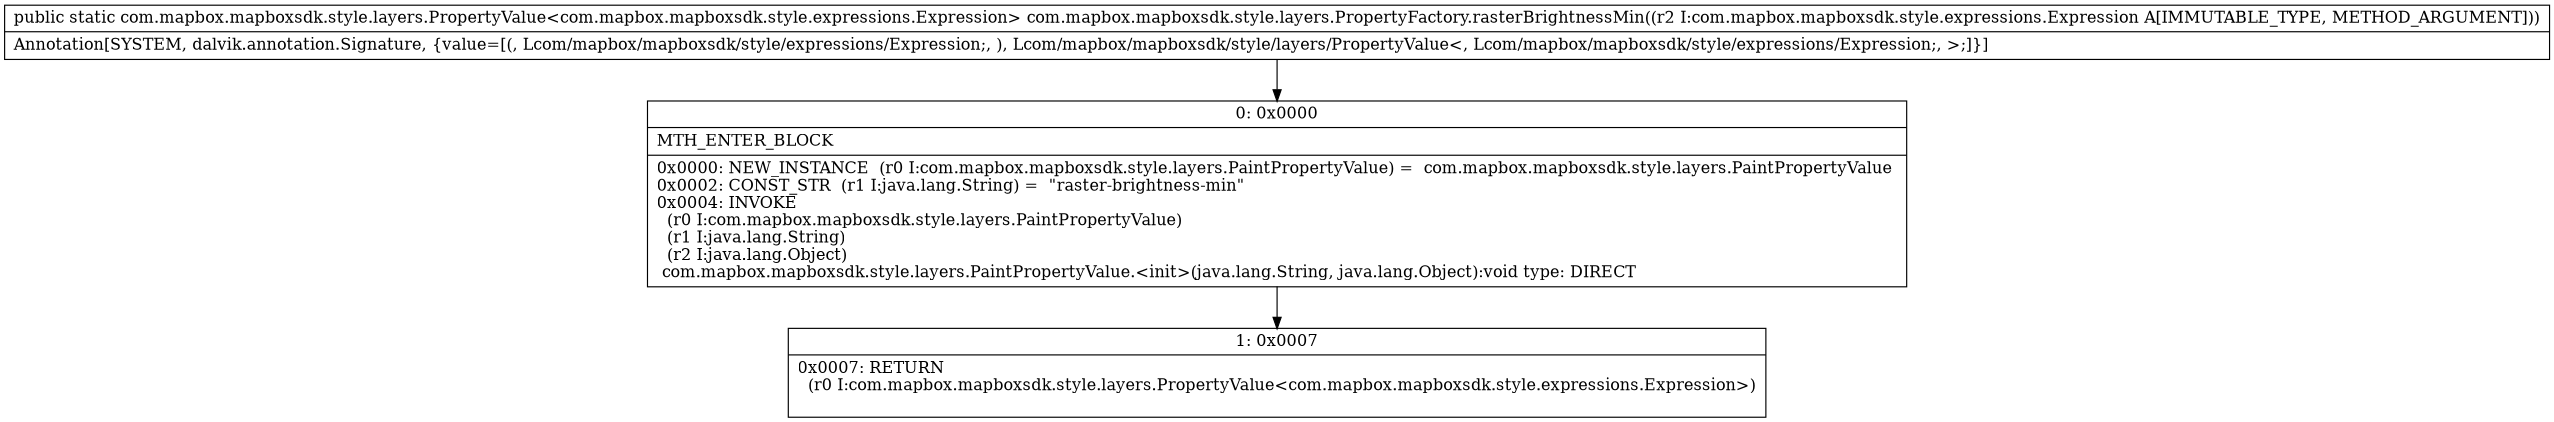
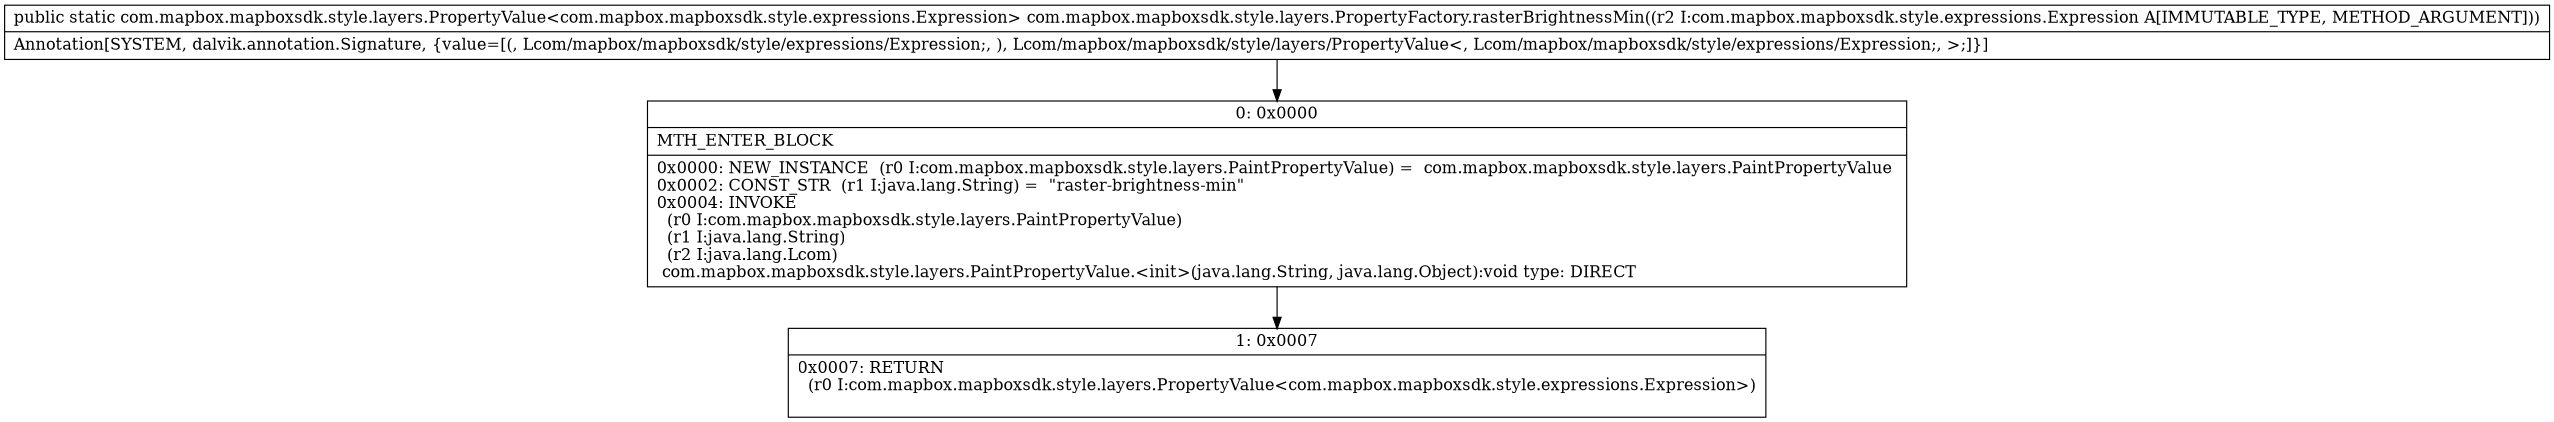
node "0: 0x0000": text "(r2 I:java.lang.Object)" -> "(r2 I:java.lang.Lcom)"
